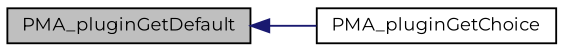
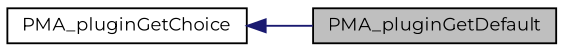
edge "PMA_pluginGetChoice" -> "PMA_pluginGetDefault": reversed
